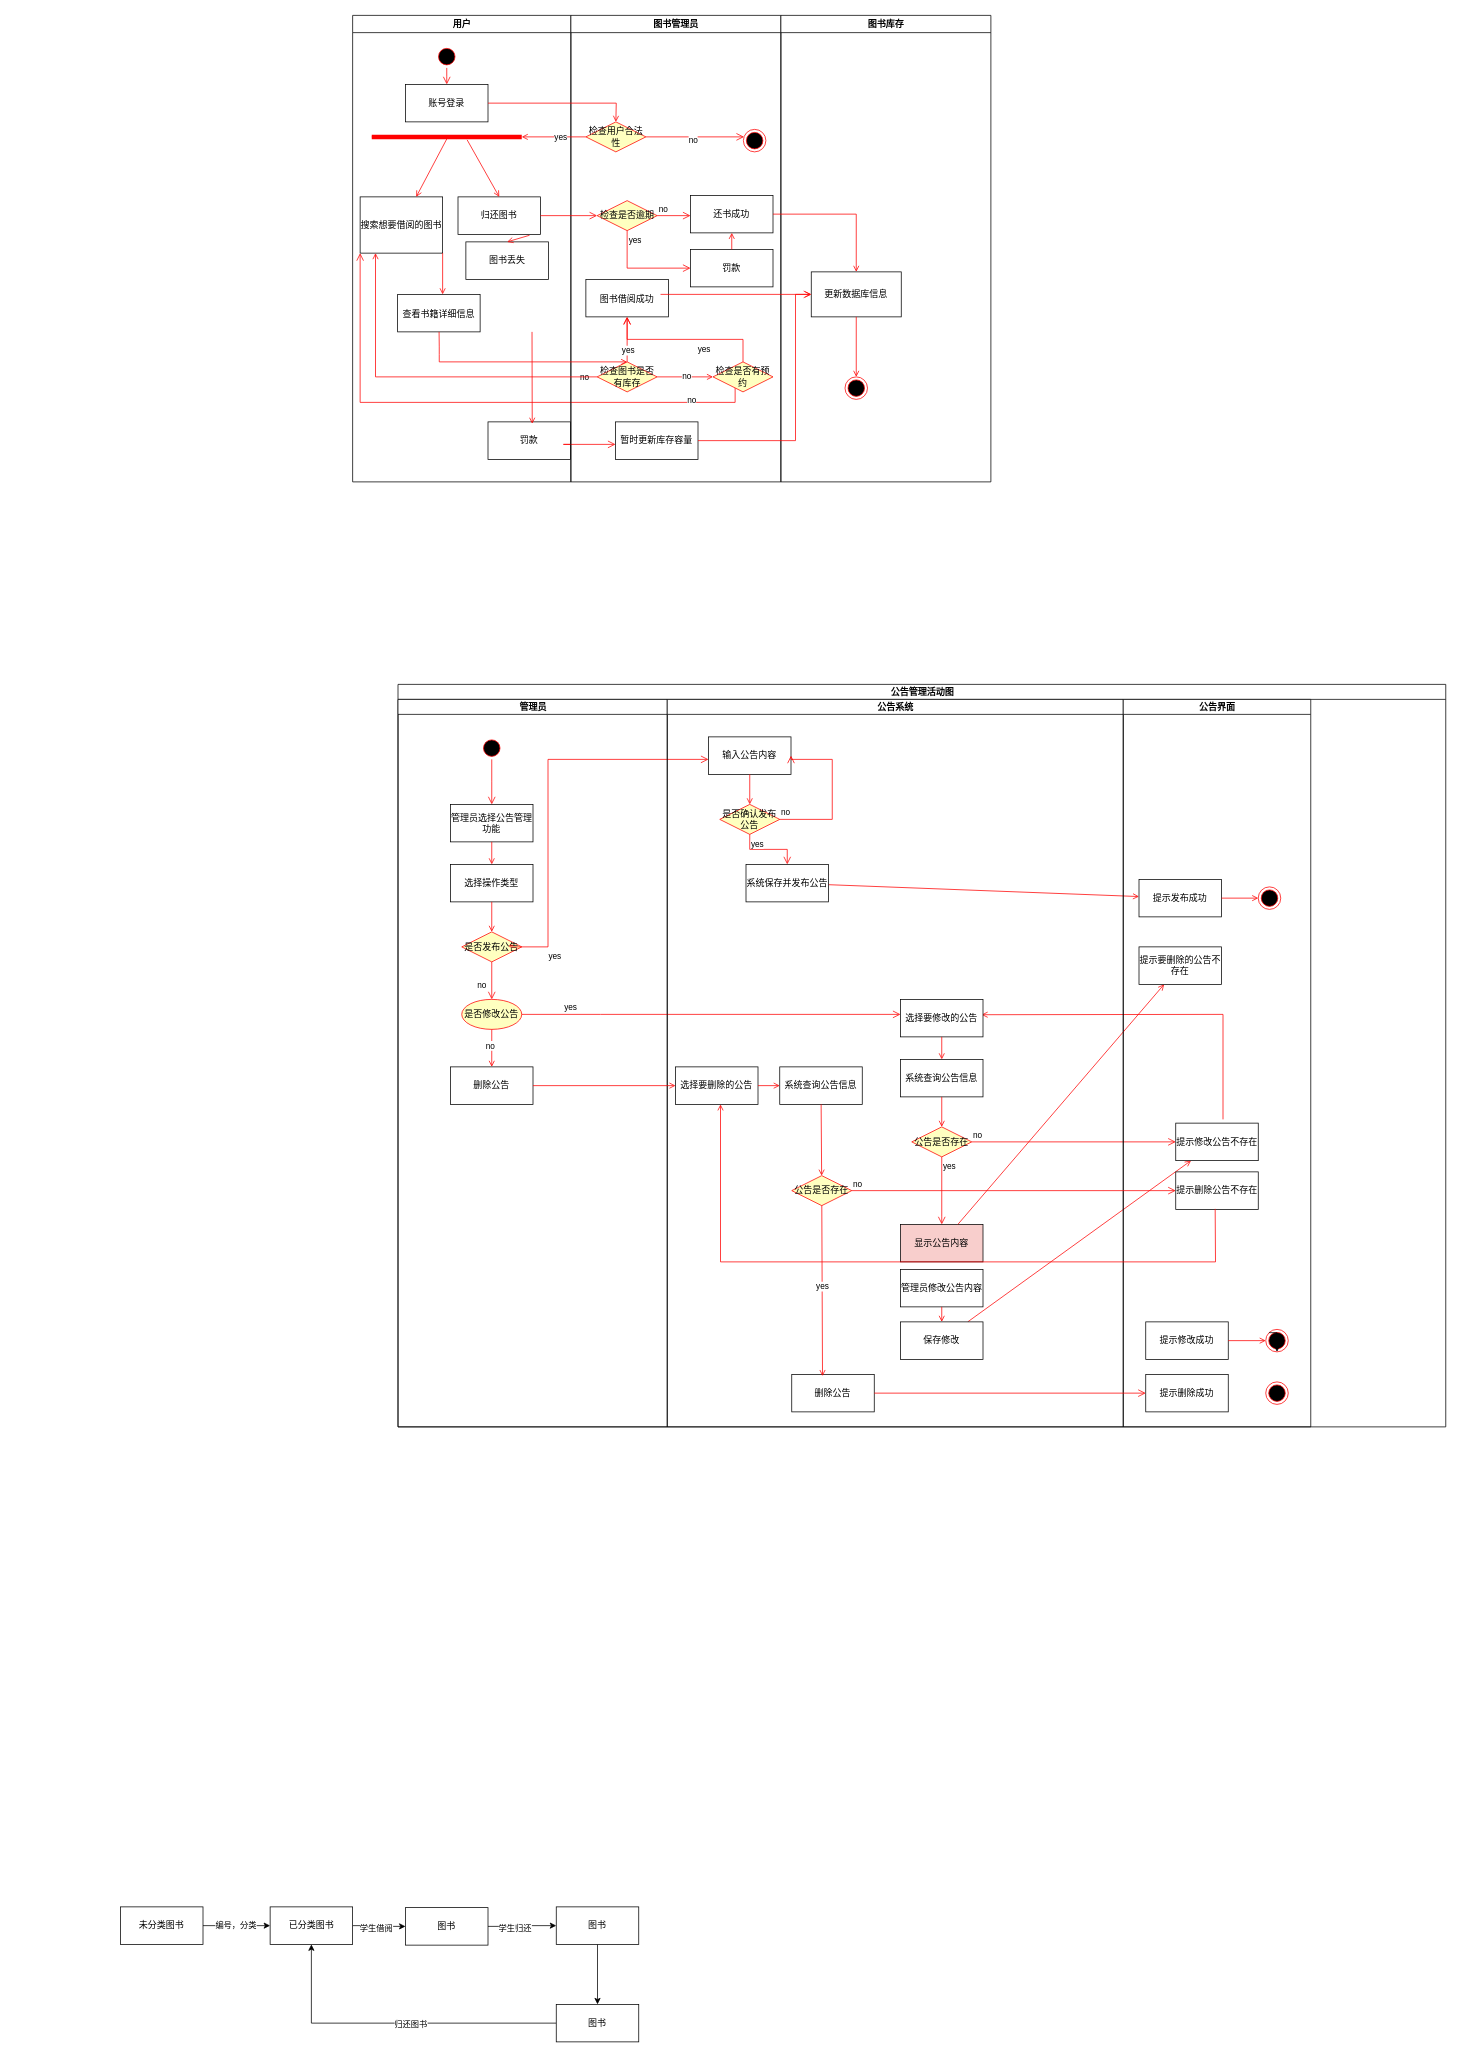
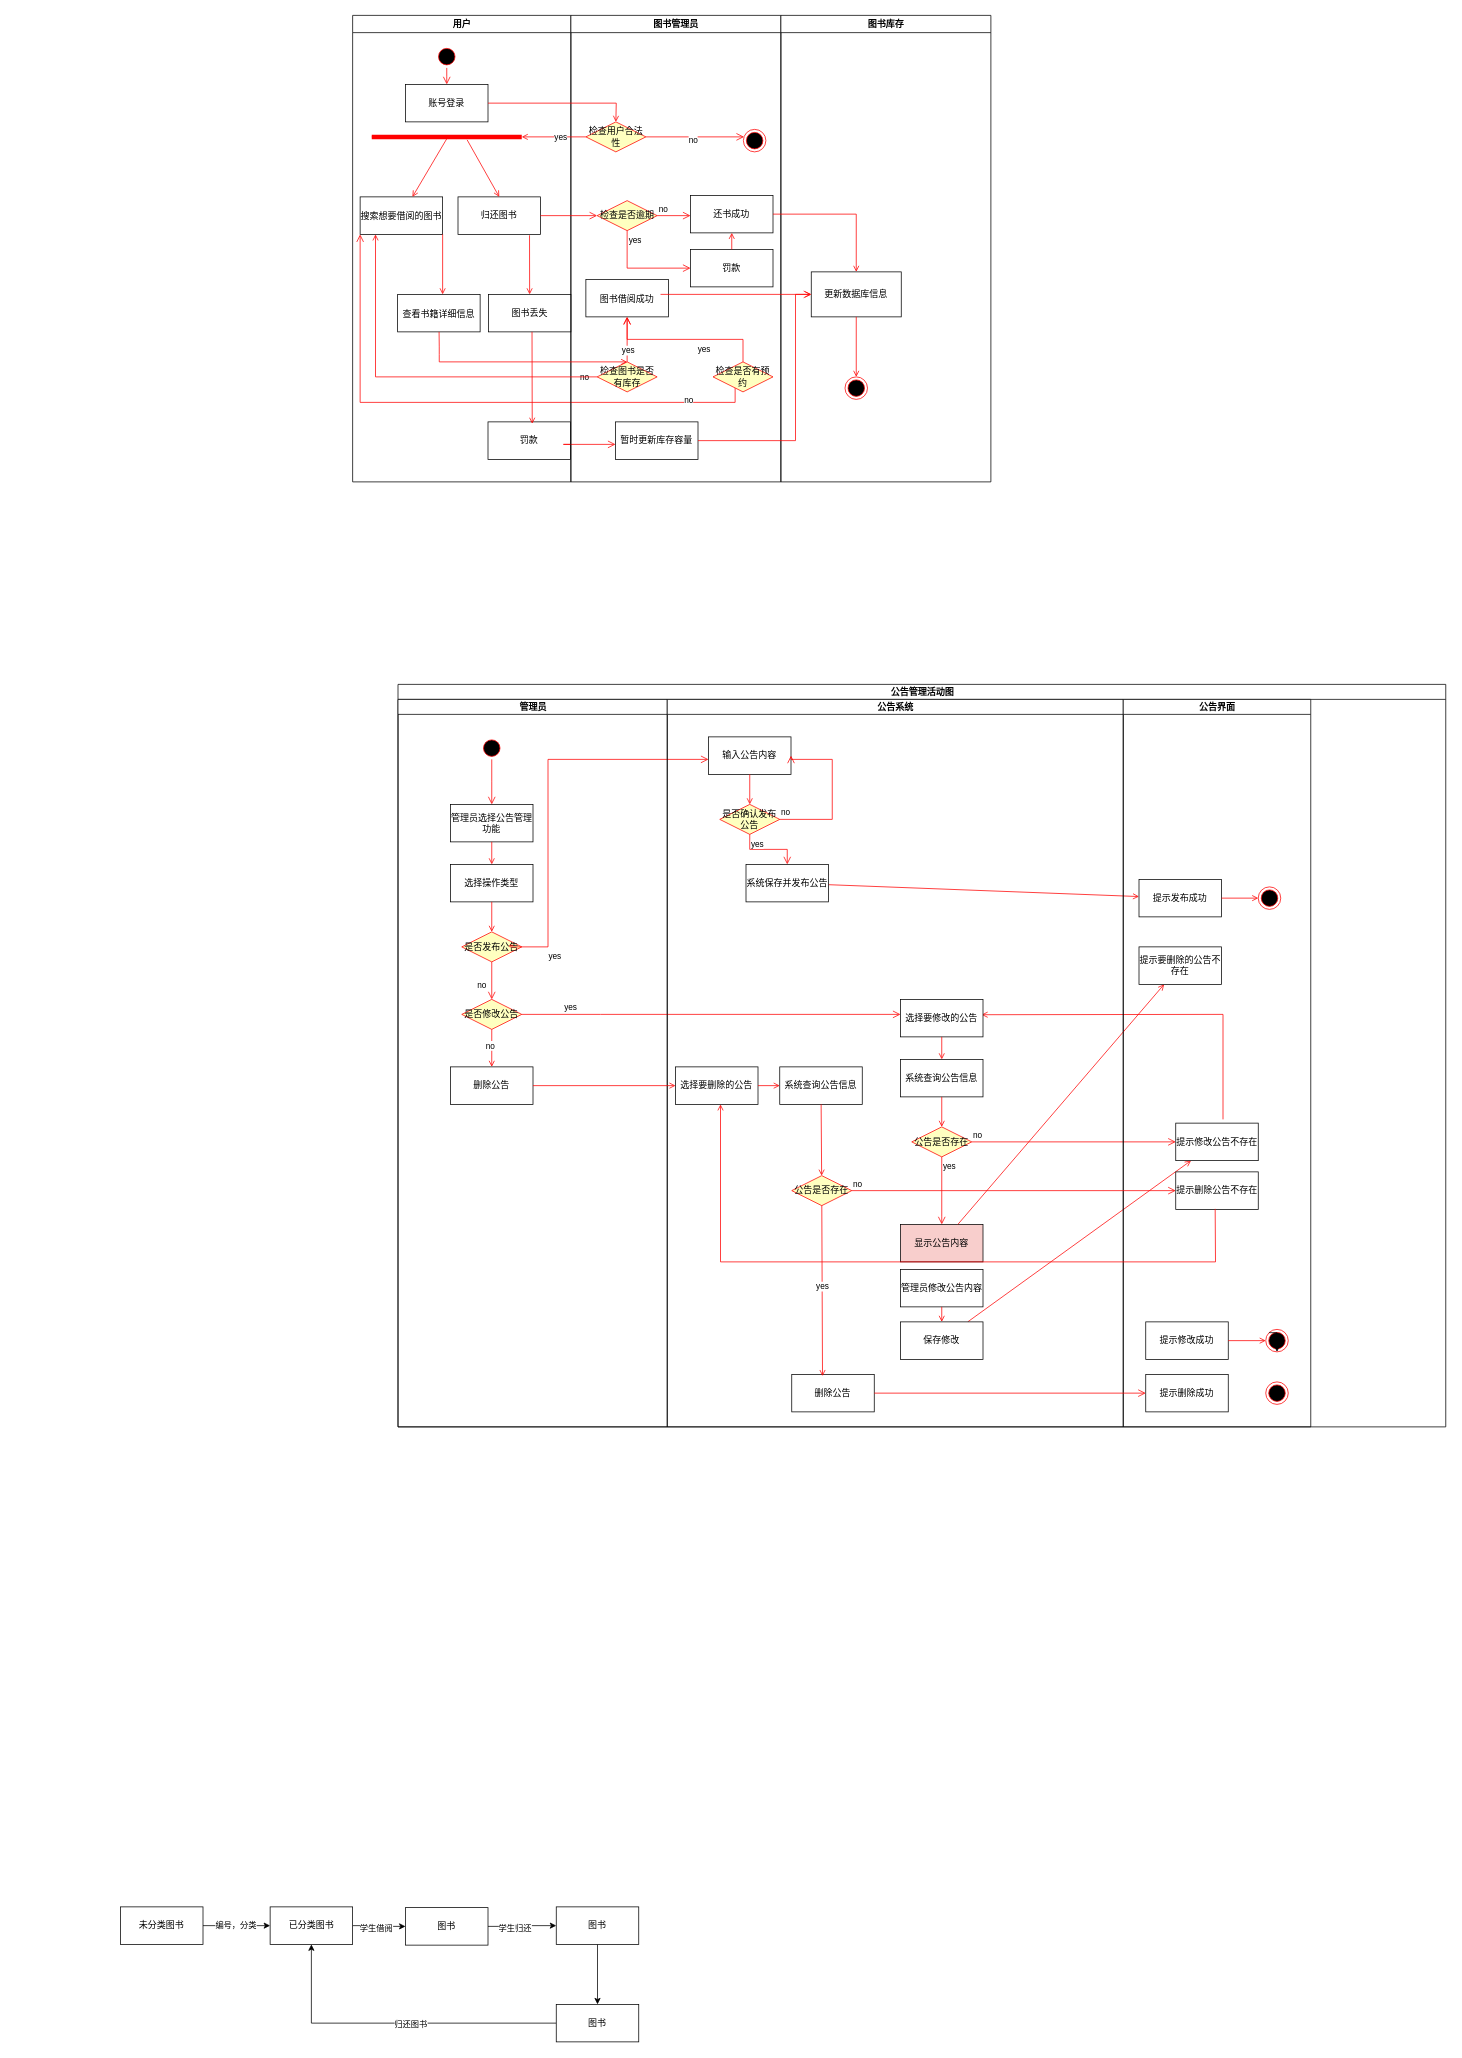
node "搜索想要借阅的图书": size 83x56 -> 83x38
node "图书丢失": moved (507, 261) -> (530, 313)
edge "检查图书是否有库存" -> "检查是否有预约": removed, label "no"
node "是否修改公告": shape ellipse -> diamond
